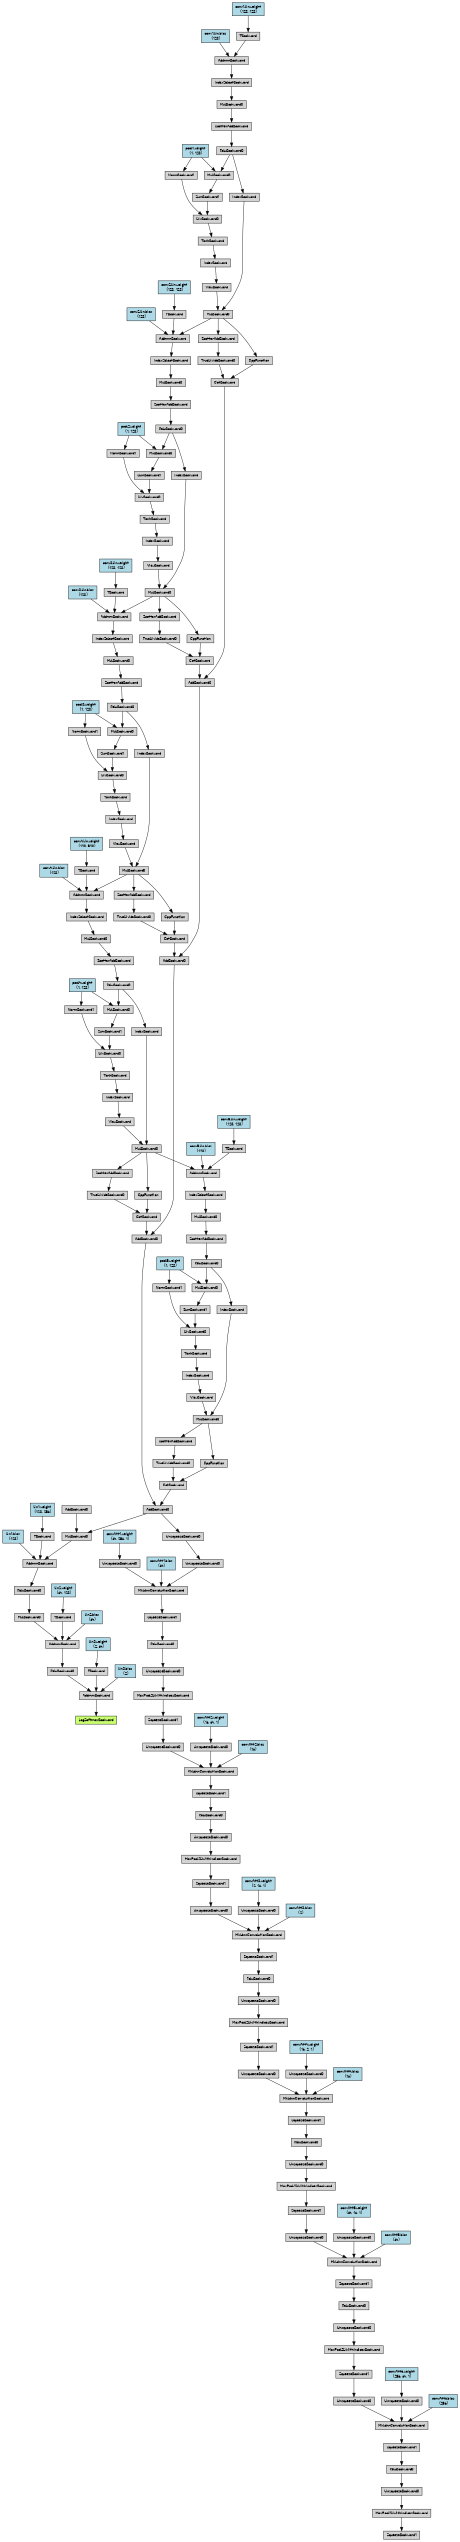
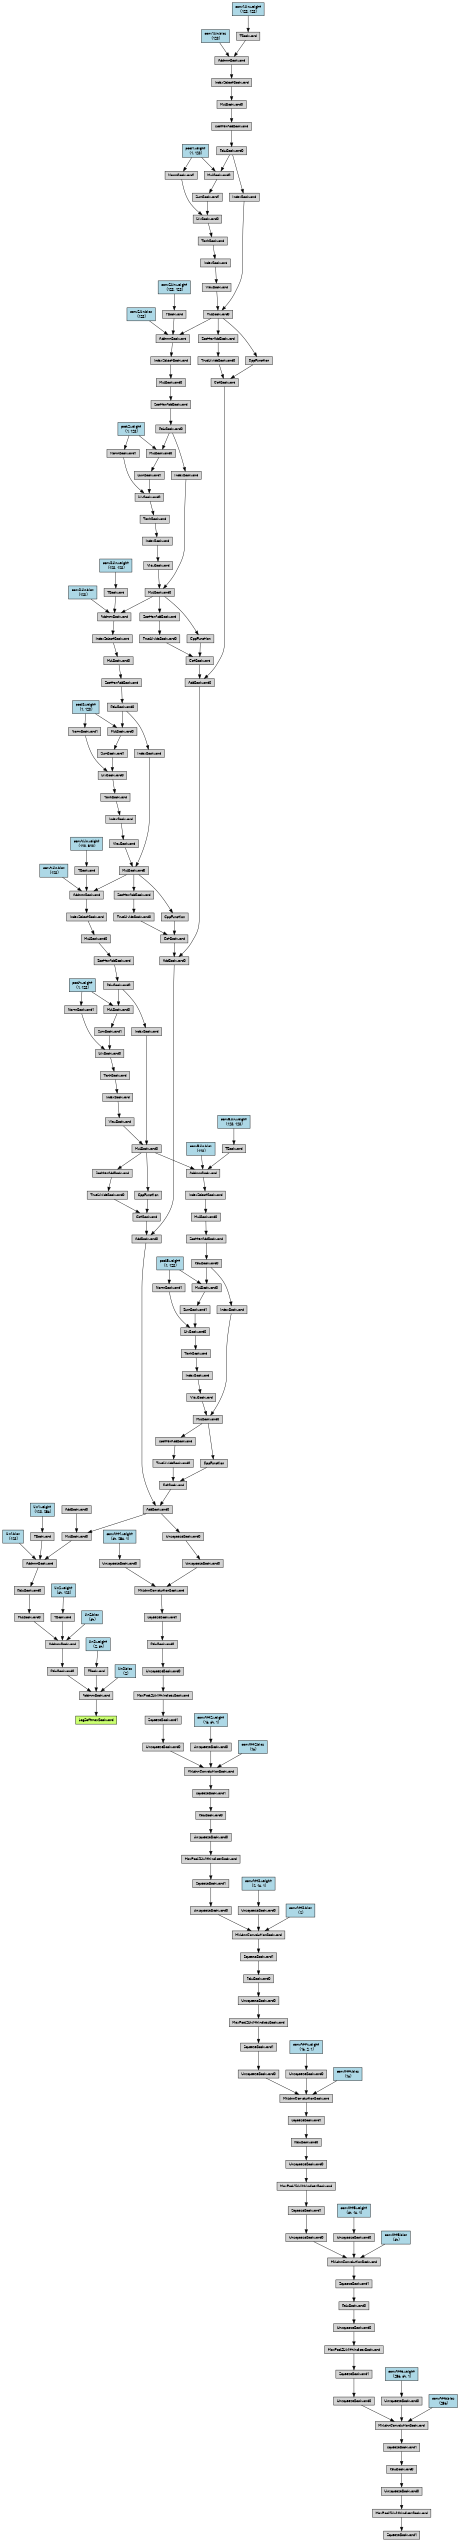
node "convAtt1.bias (64)": removed
